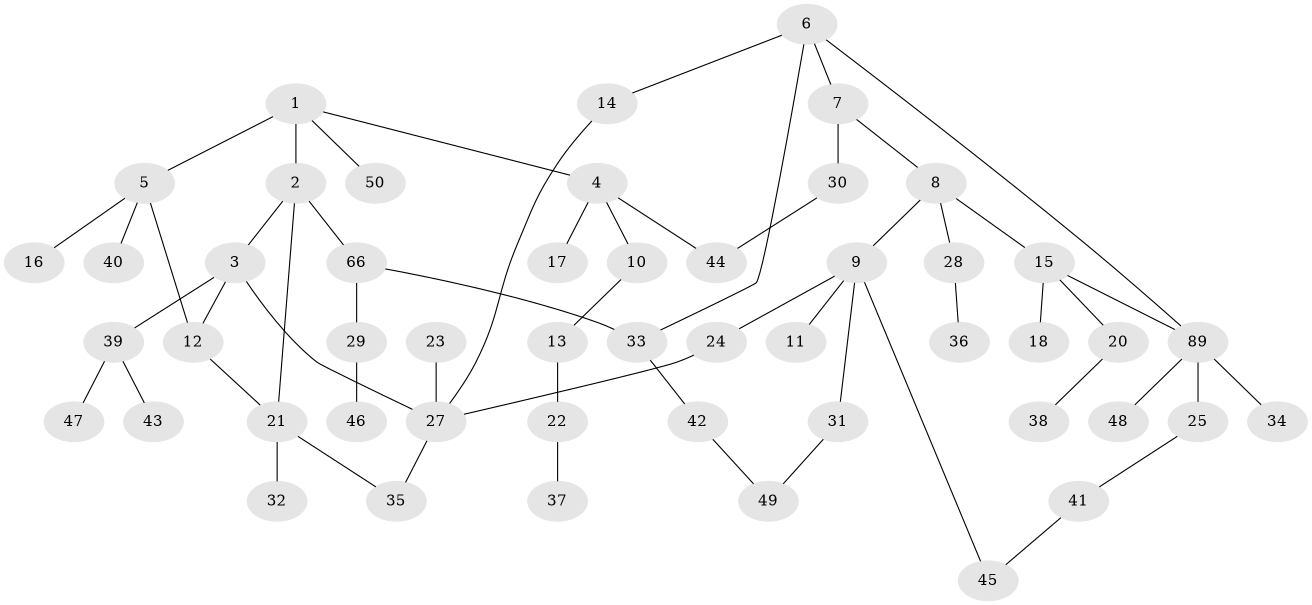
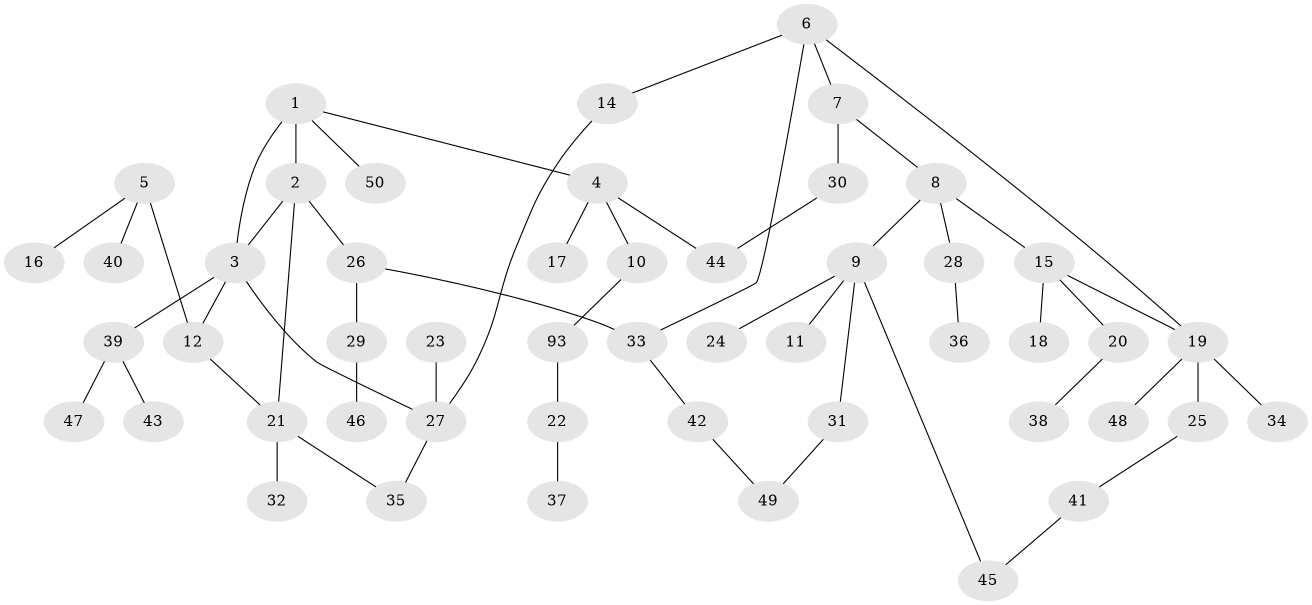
edge "1" -- "5": now "1" -- "3"
node "66": label "66" -> "26"
node "13": label "13" -> "93"
node "89": label "89" -> "19"
edge "24" -- "27": removed
